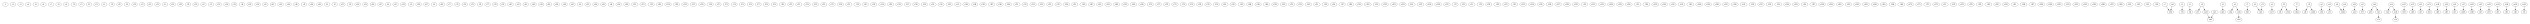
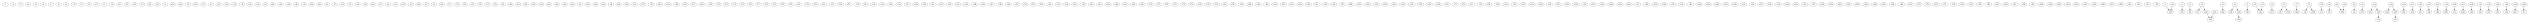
edge "co1" -> "c110": reversed
